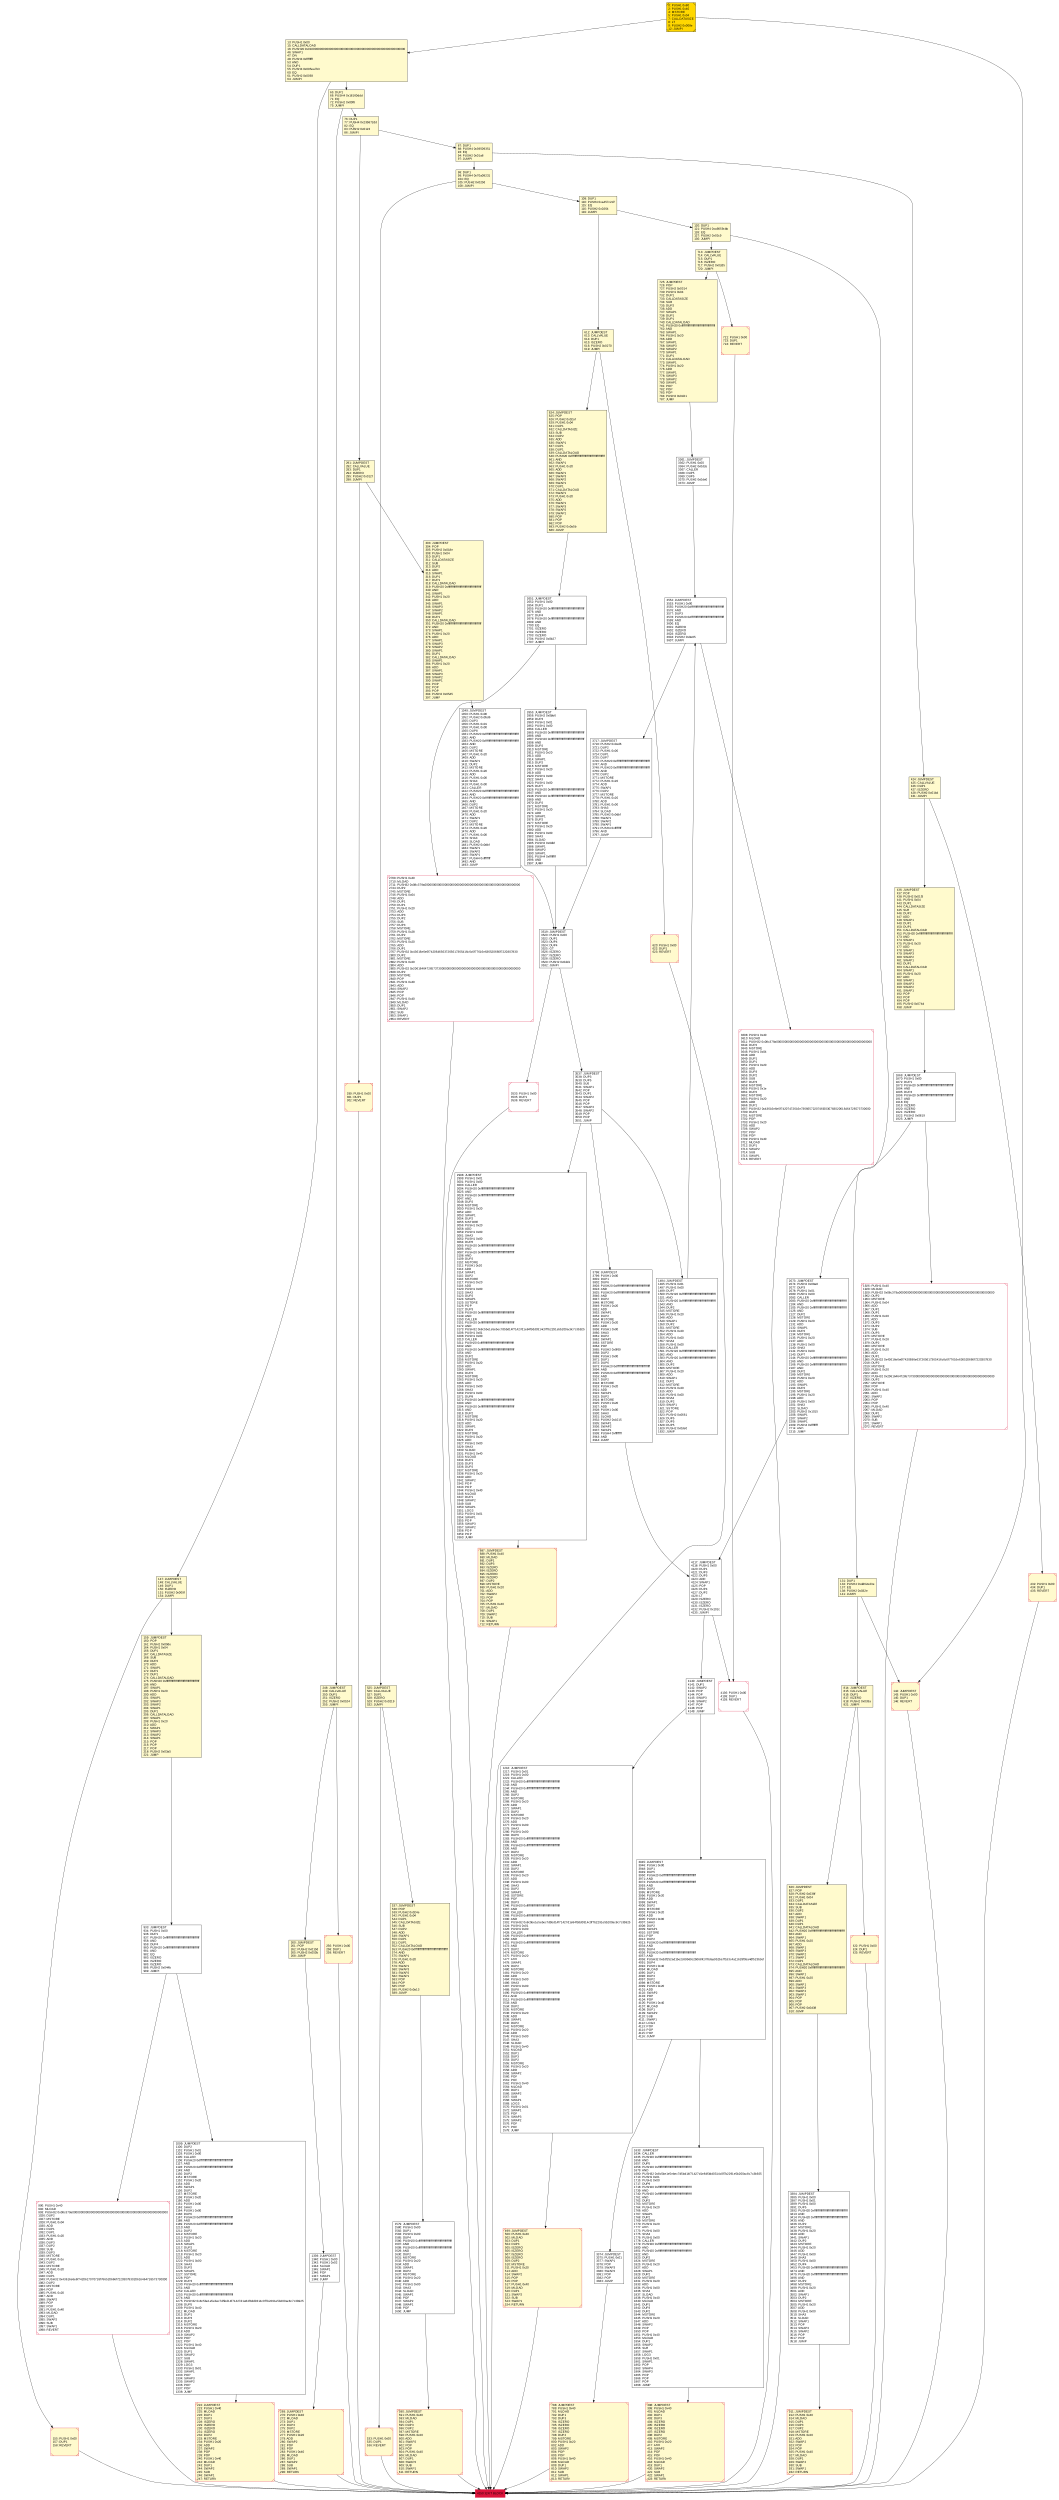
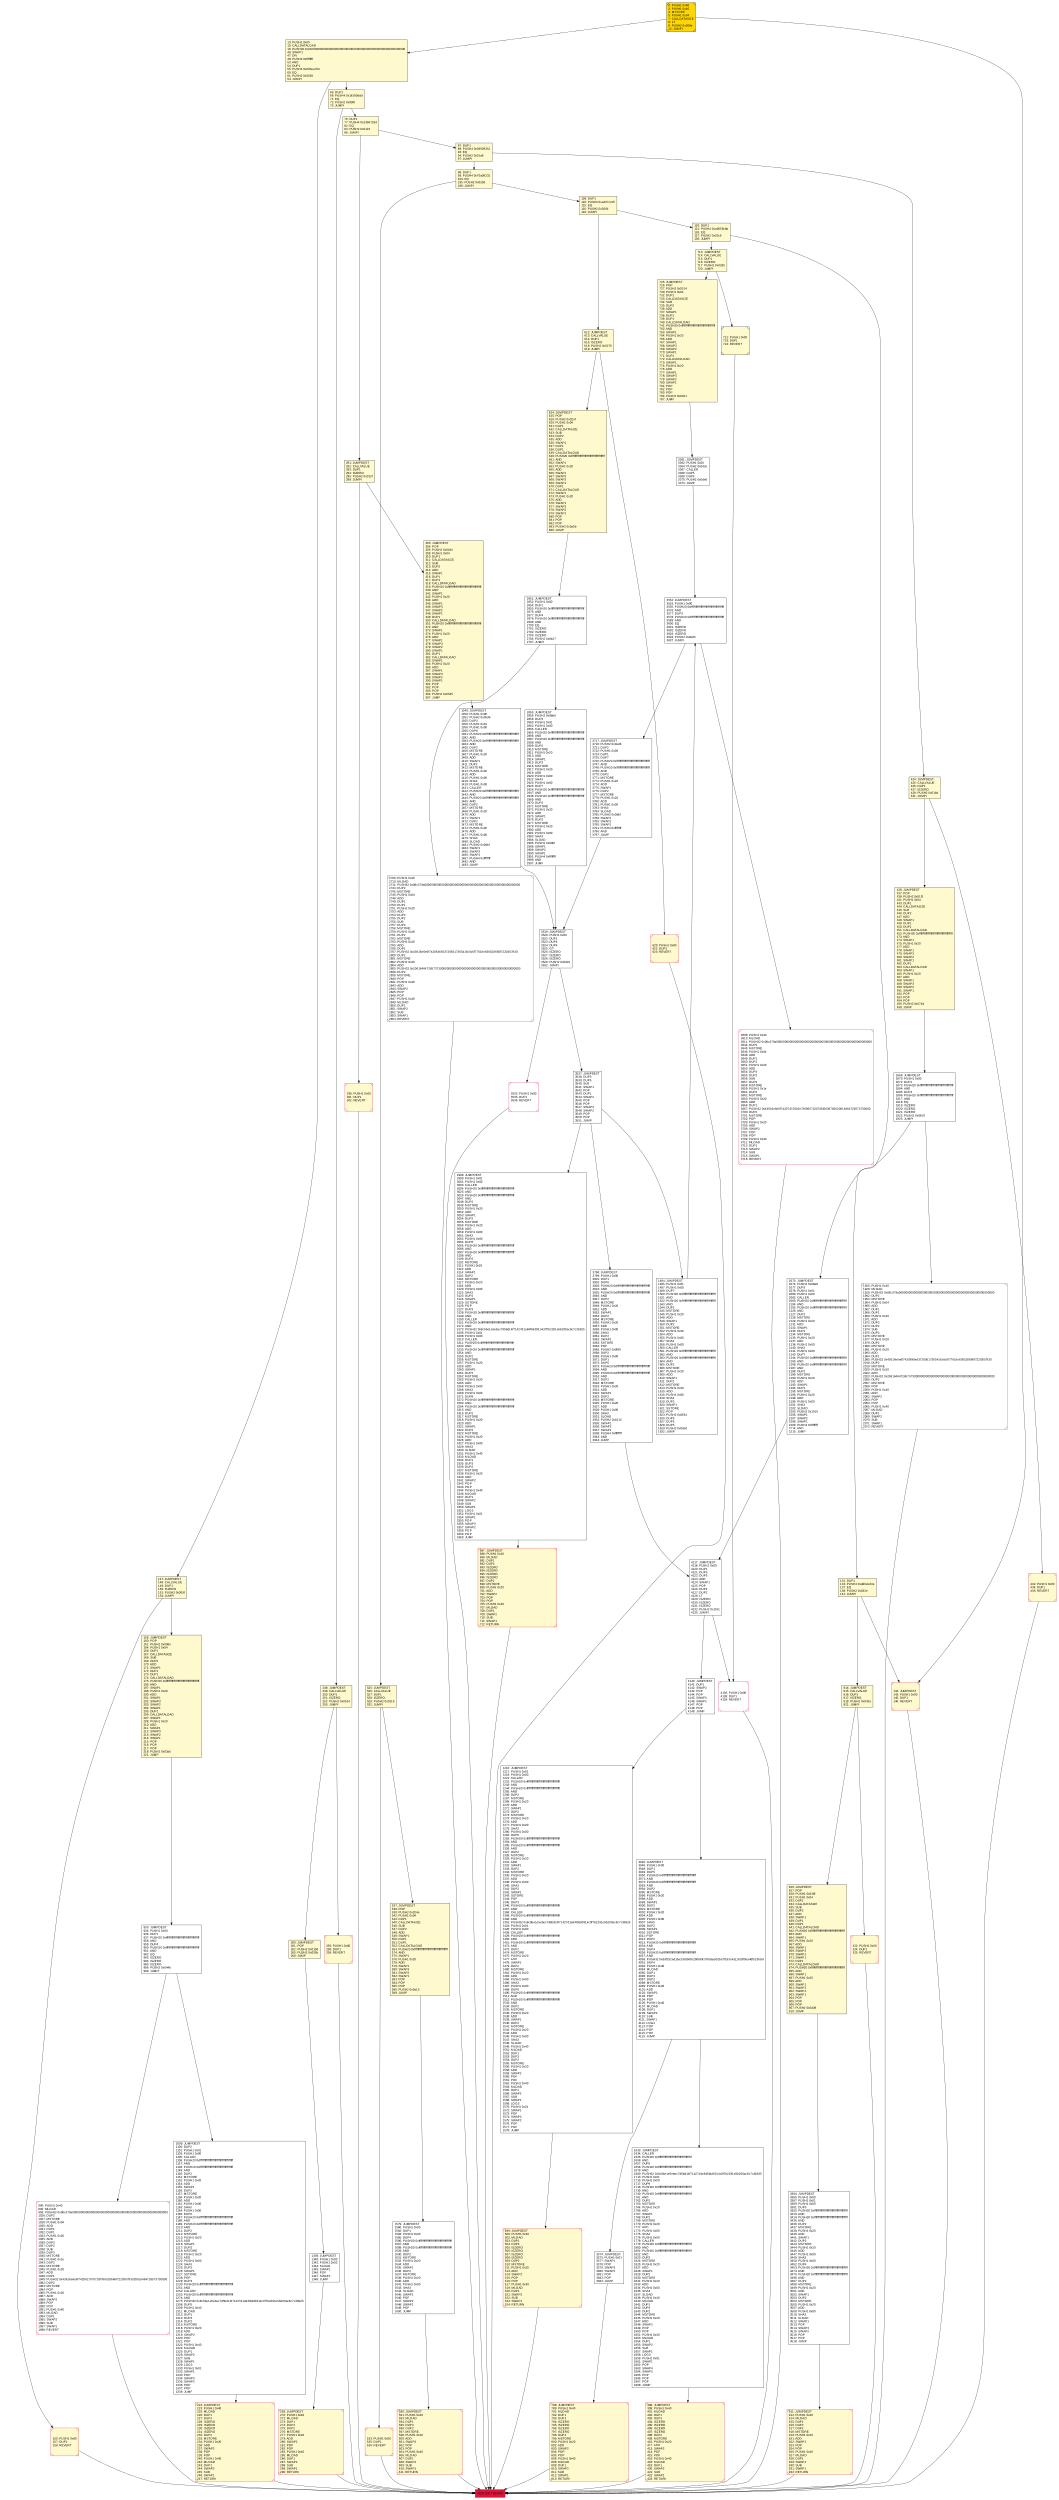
node "721: PUSH1 0x00 723: DUP1 724: REVERT": color crimson -> black
